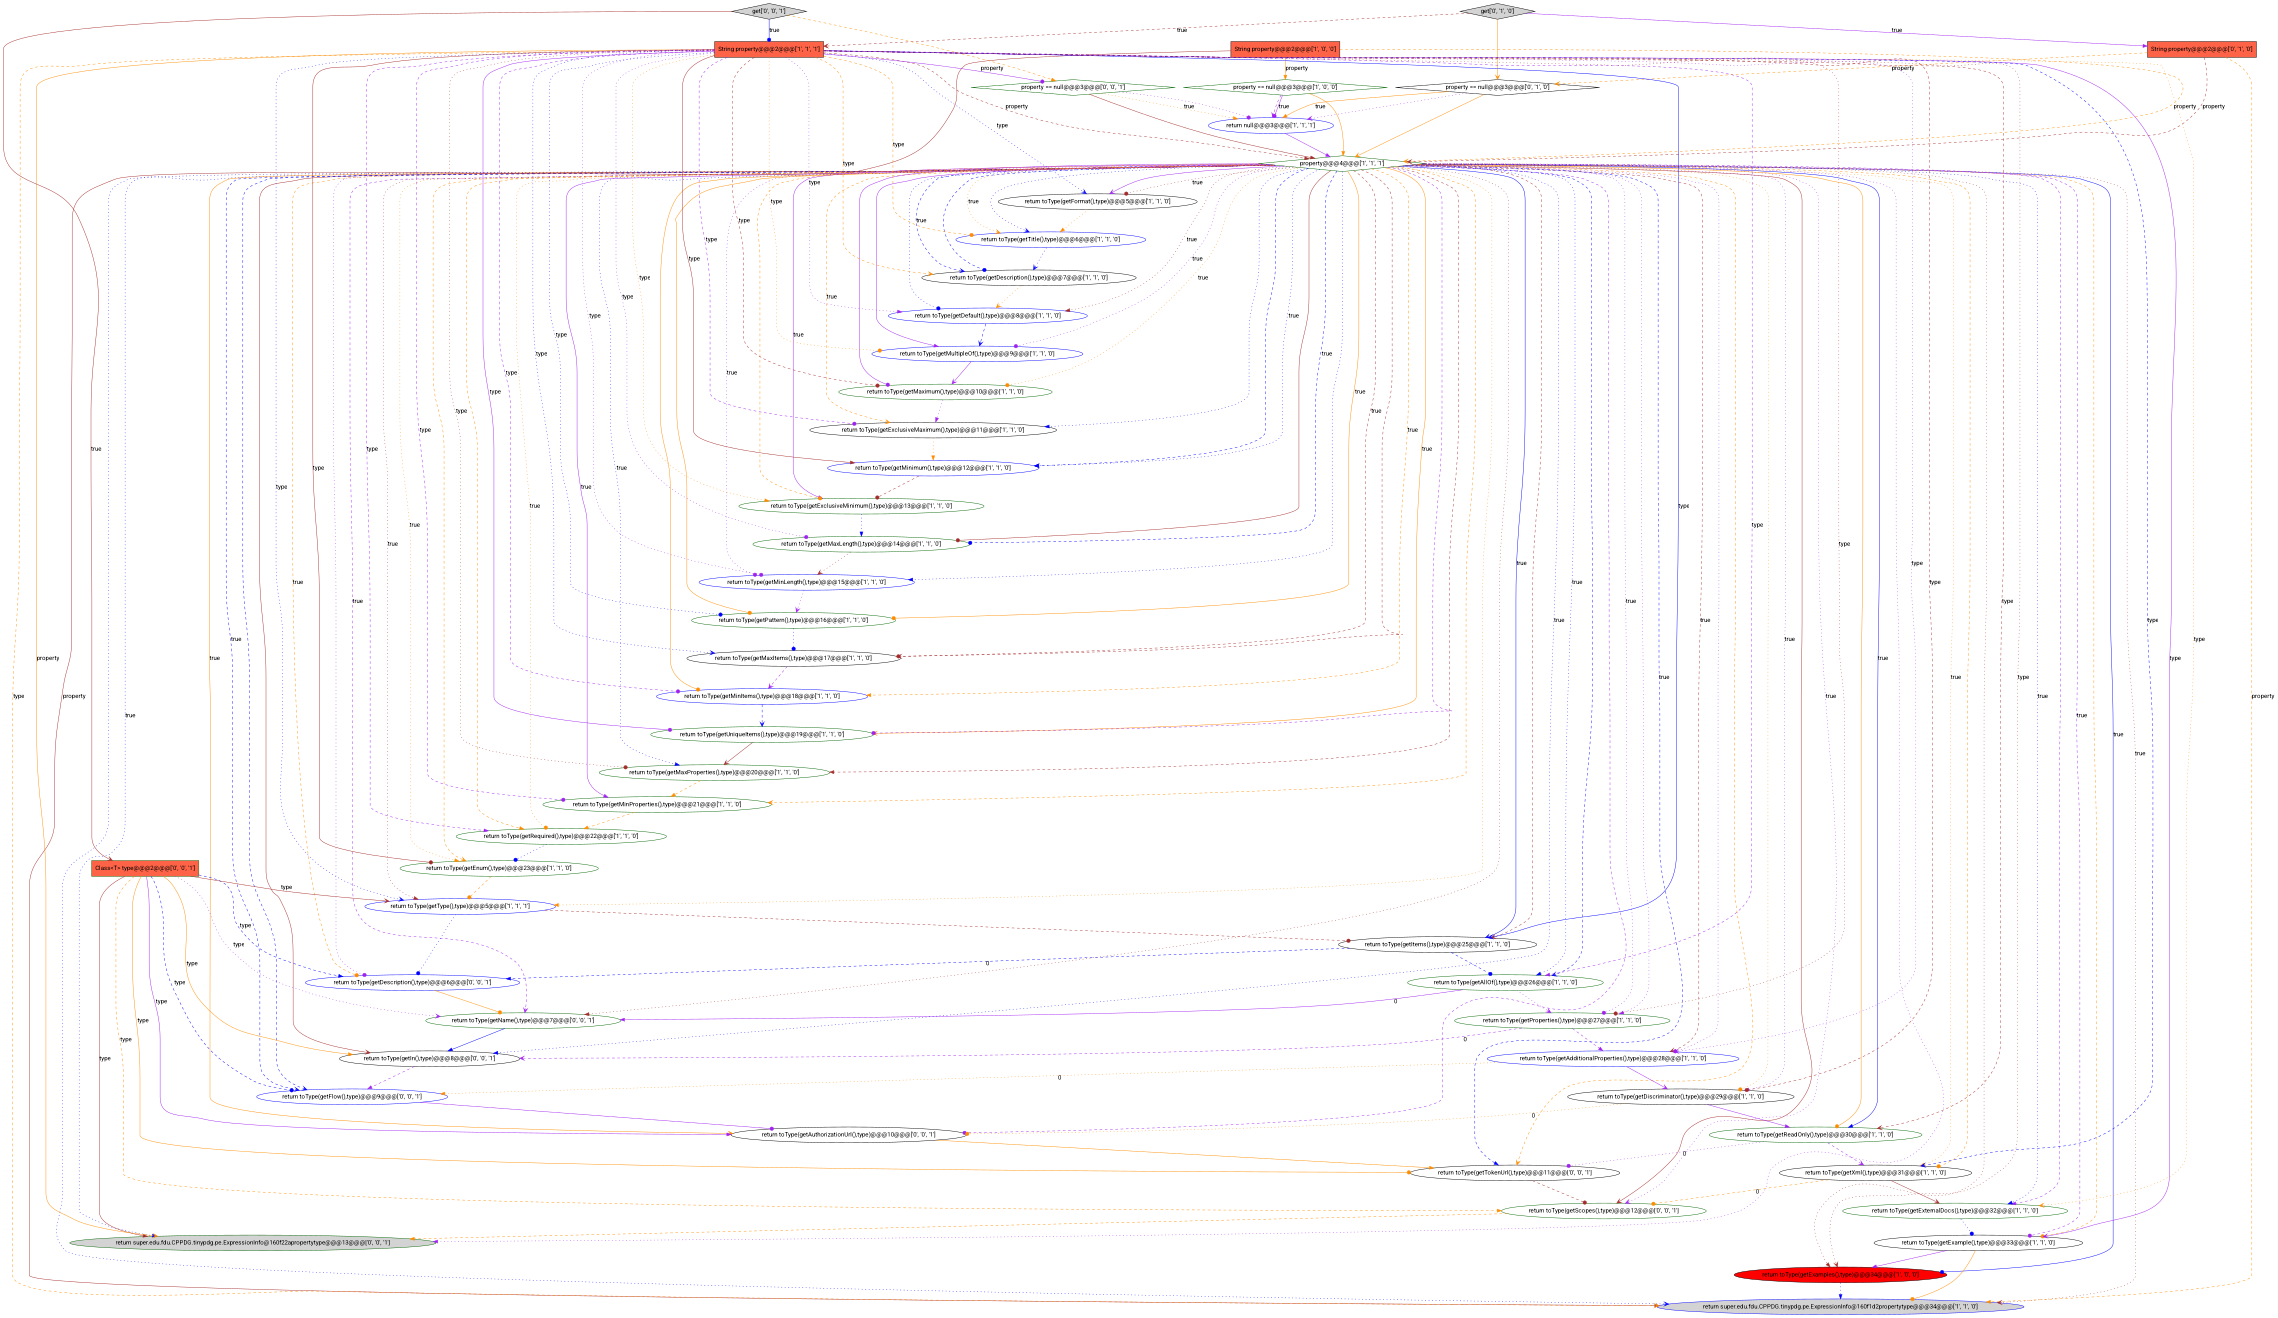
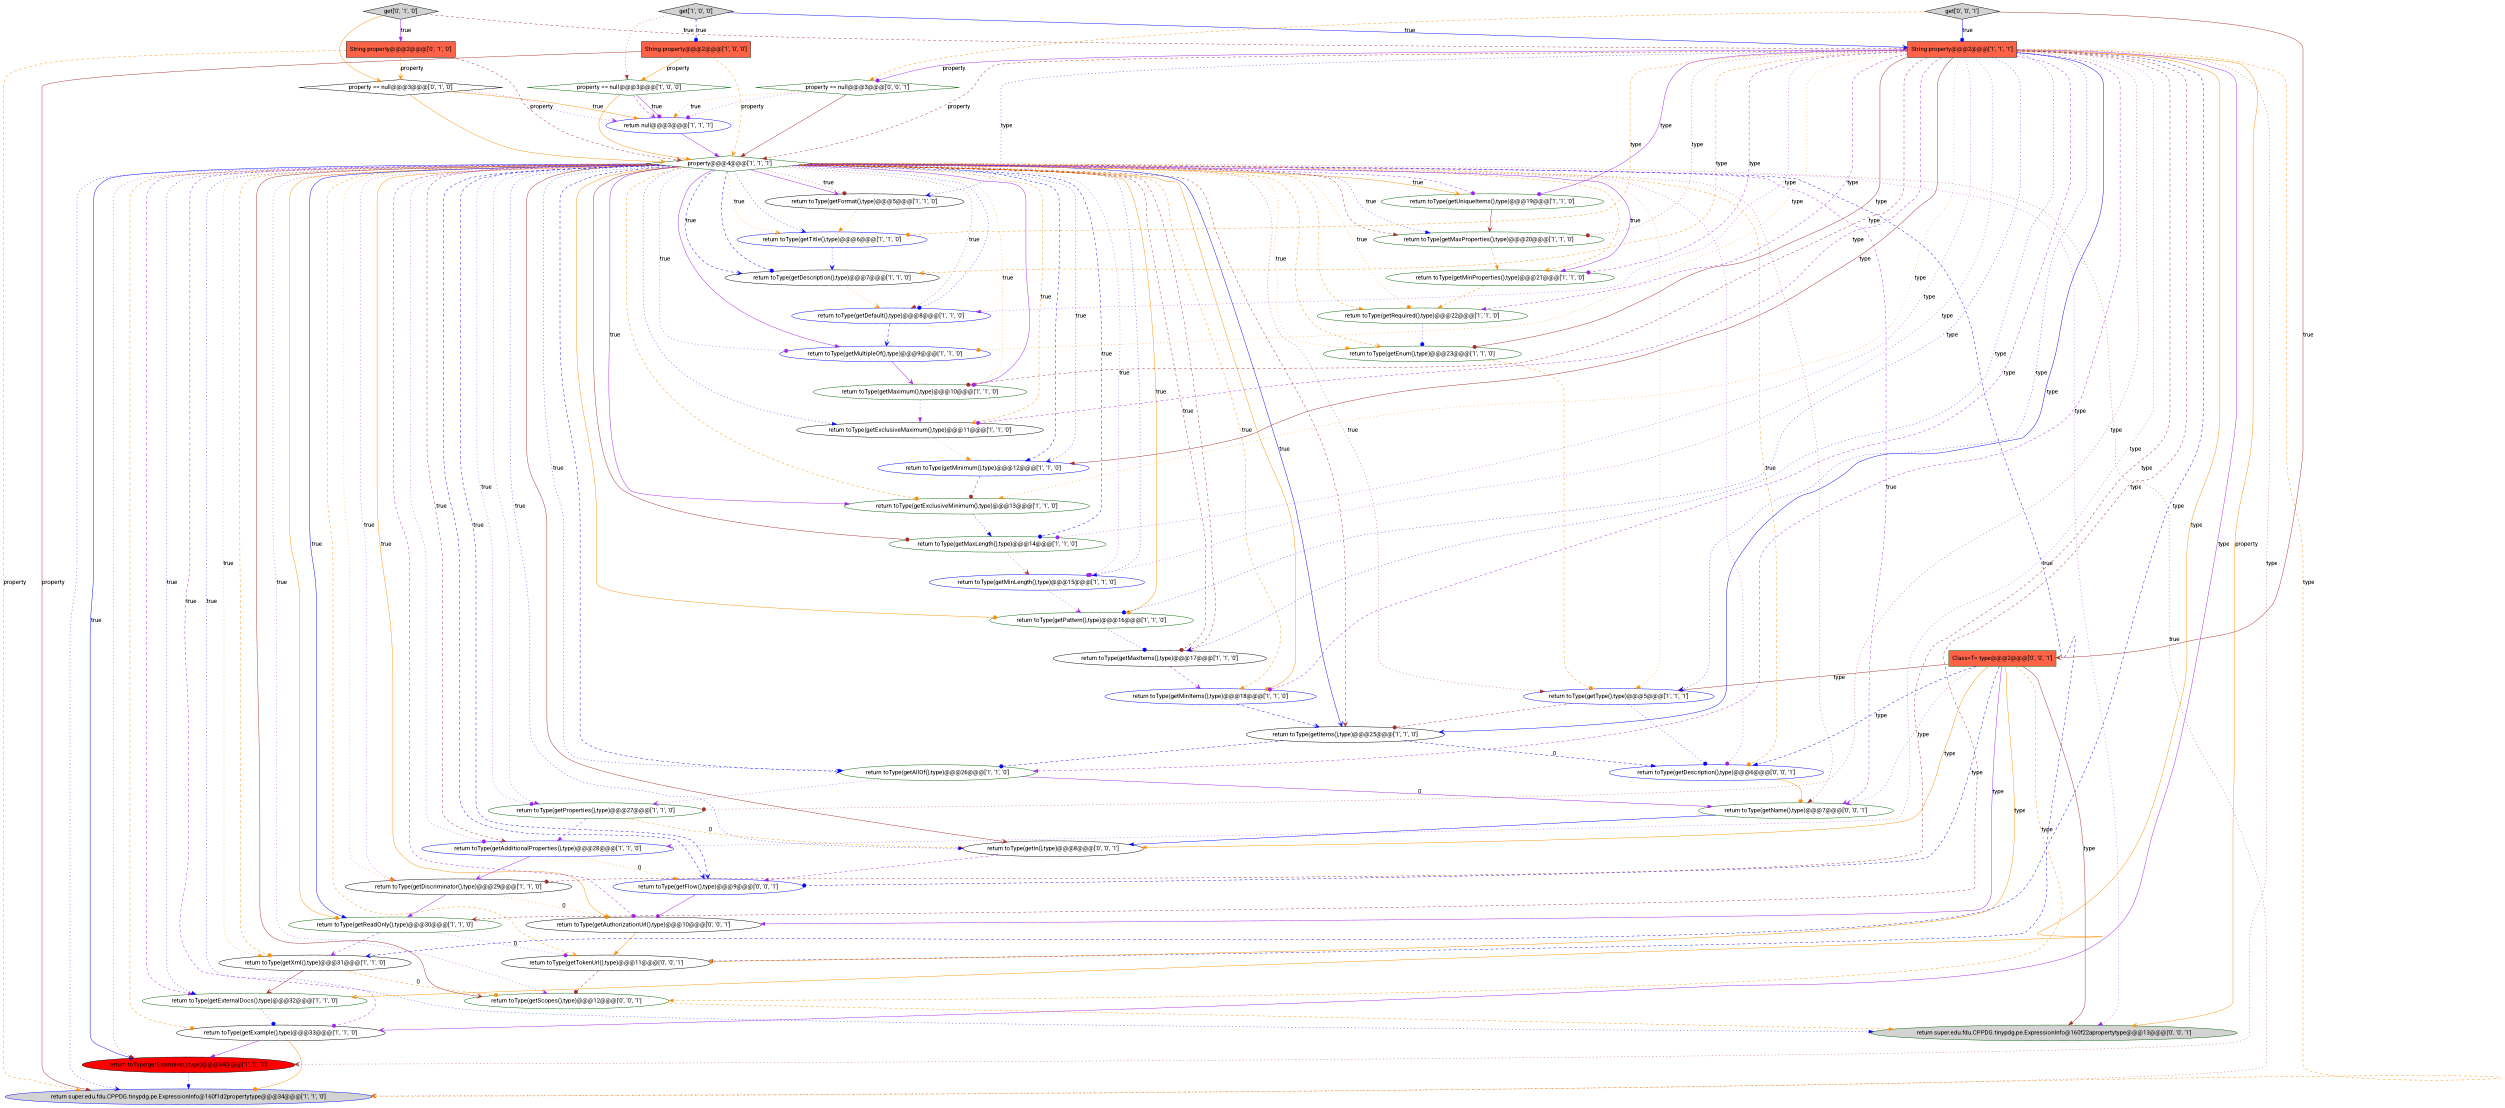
node "get['1', '0', '0']": added
edge "String property@@@2@@@['1', '1', '1']" -> "return toType(getExternalDocs(),type)@@@32@@@['1', '1', '0']": style dotted -> solid
edge "return toType(getMinItems(),type)@@@18@@@['1', '1', '0']" -> "return toType(getUniqueItems(),type)@@@19@@@['1', '1', '0']": now "return toType(getMinItems(),type)@@@18@@@['1', '1', '0']" -> "return toType(getItems(),type)@@@25@@@['1', '1', '0']"
edge "return toType(getProperties(),type)@@@27@@@['1', '1', '0']" -> "return toType(getIn(),type)@@@8@@@['0', '0', '1']": color purple -> darkorange
